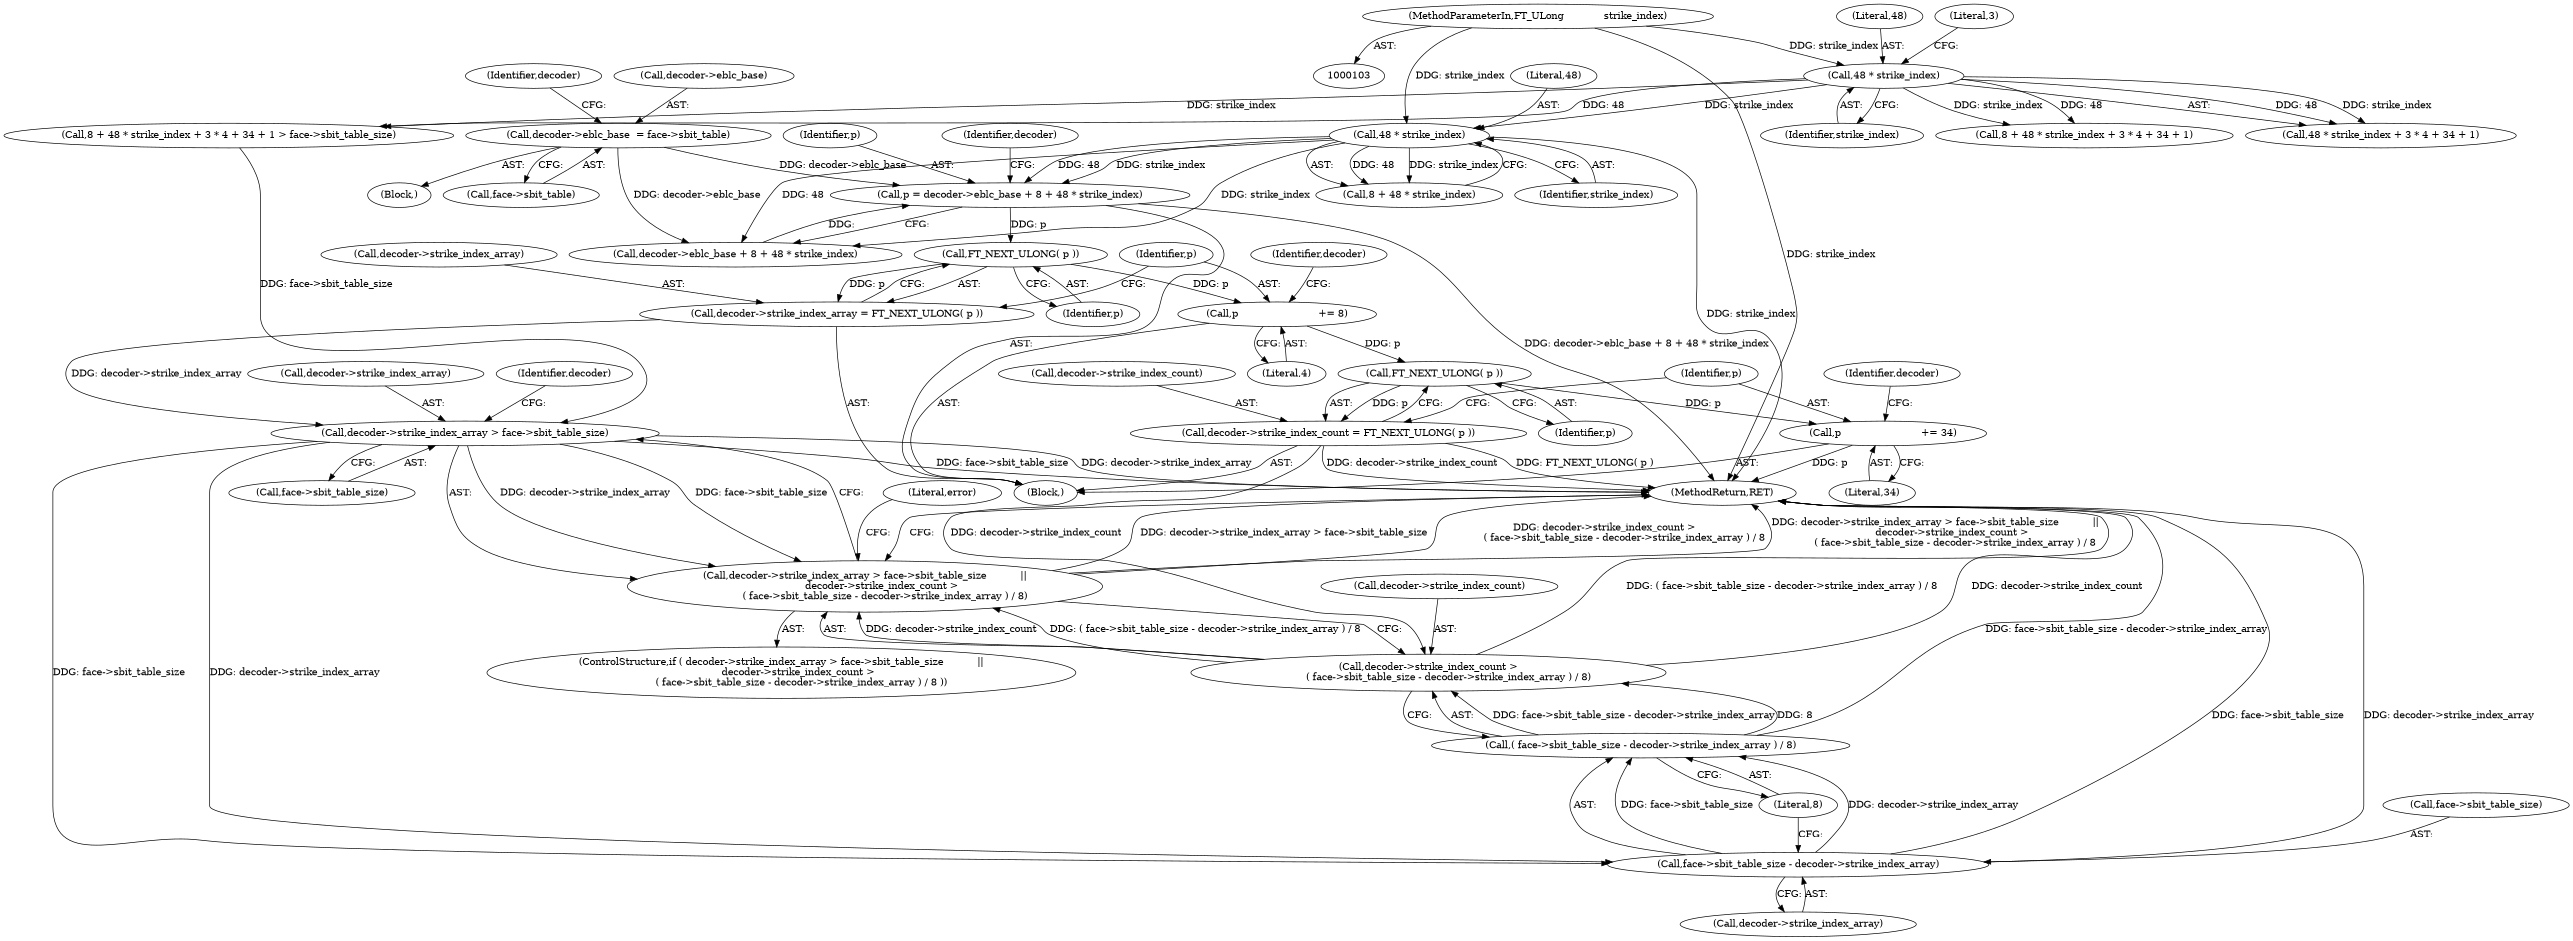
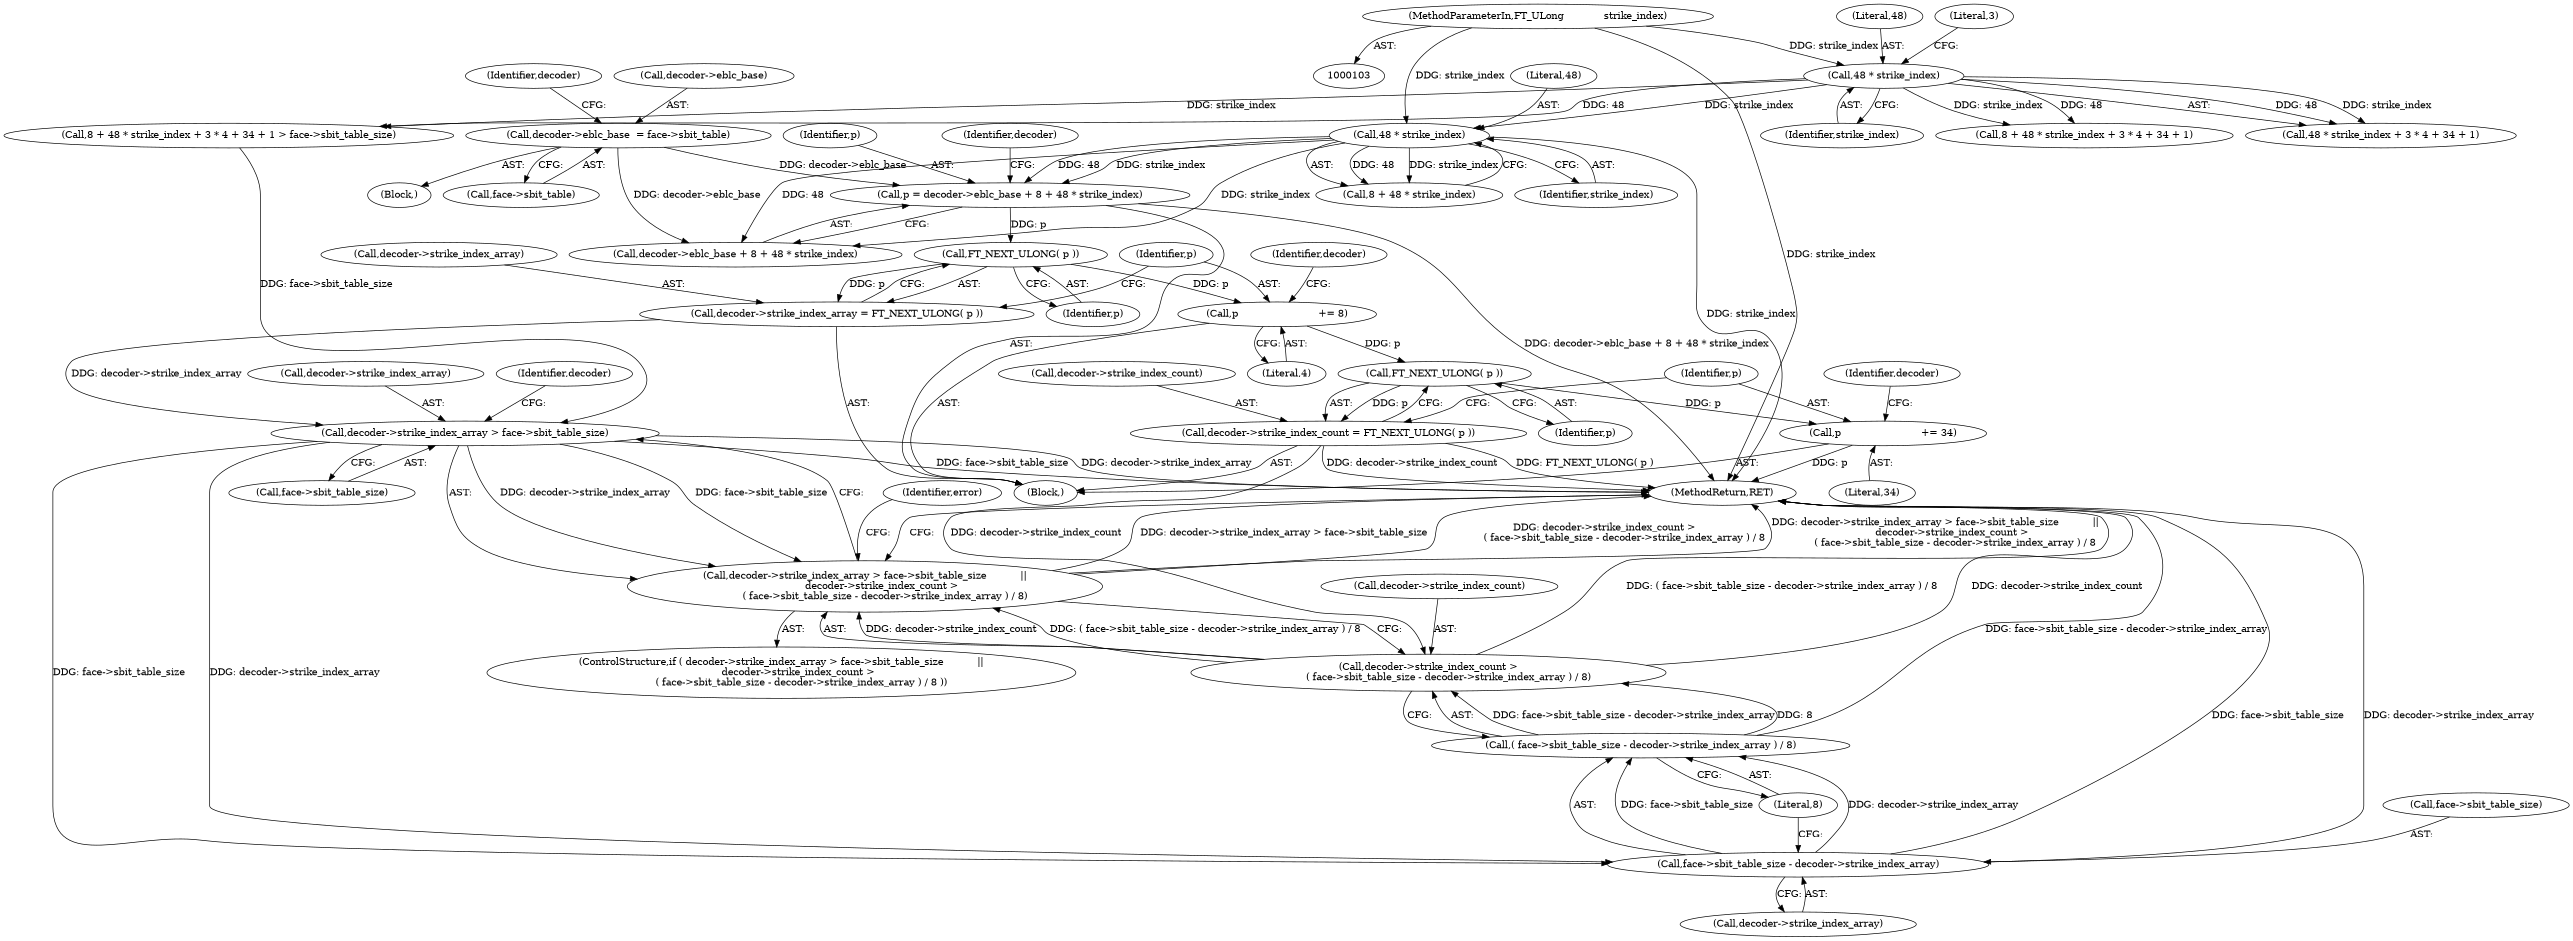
edge "(Call,decoder->eblc_base + 8 + 48 * strike_index)" -> "(Call,p = decoder->eblc_base + 8 + 48 * strike_index)": label "DDG: " -> "AST: "
edge "(Call,p                          += 34)" -> "(Literal,34)": removed, label "CFG:"
node "(Literal,error)": label "(Literal,error)" -> "(Identifier,error)"
